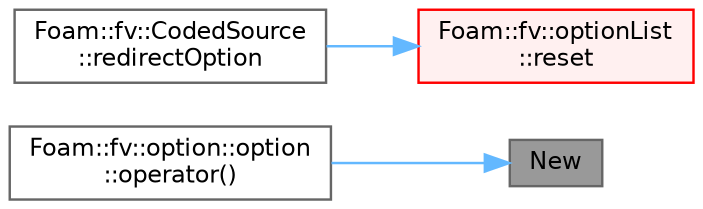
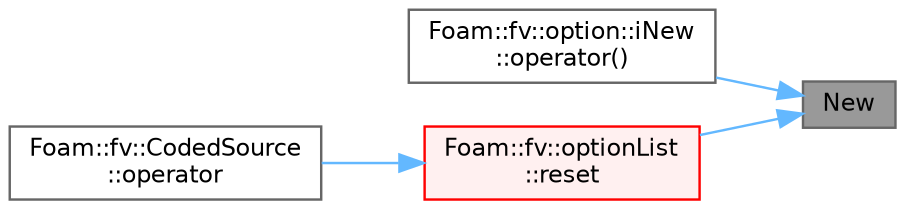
node "Foam::fv::CodedSource ::redirectOption": label "Foam::fv::CodedSource ::redirectOption" -> "Foam::fv::CodedSource ::operator"
edge "Foam::fv::optionList ::reset" -> "New": added
node "Foam::fv::option::option ::operator()": label "Foam::fv::option::option ::operator()" -> "Foam::fv::option::iNew ::operator()"
